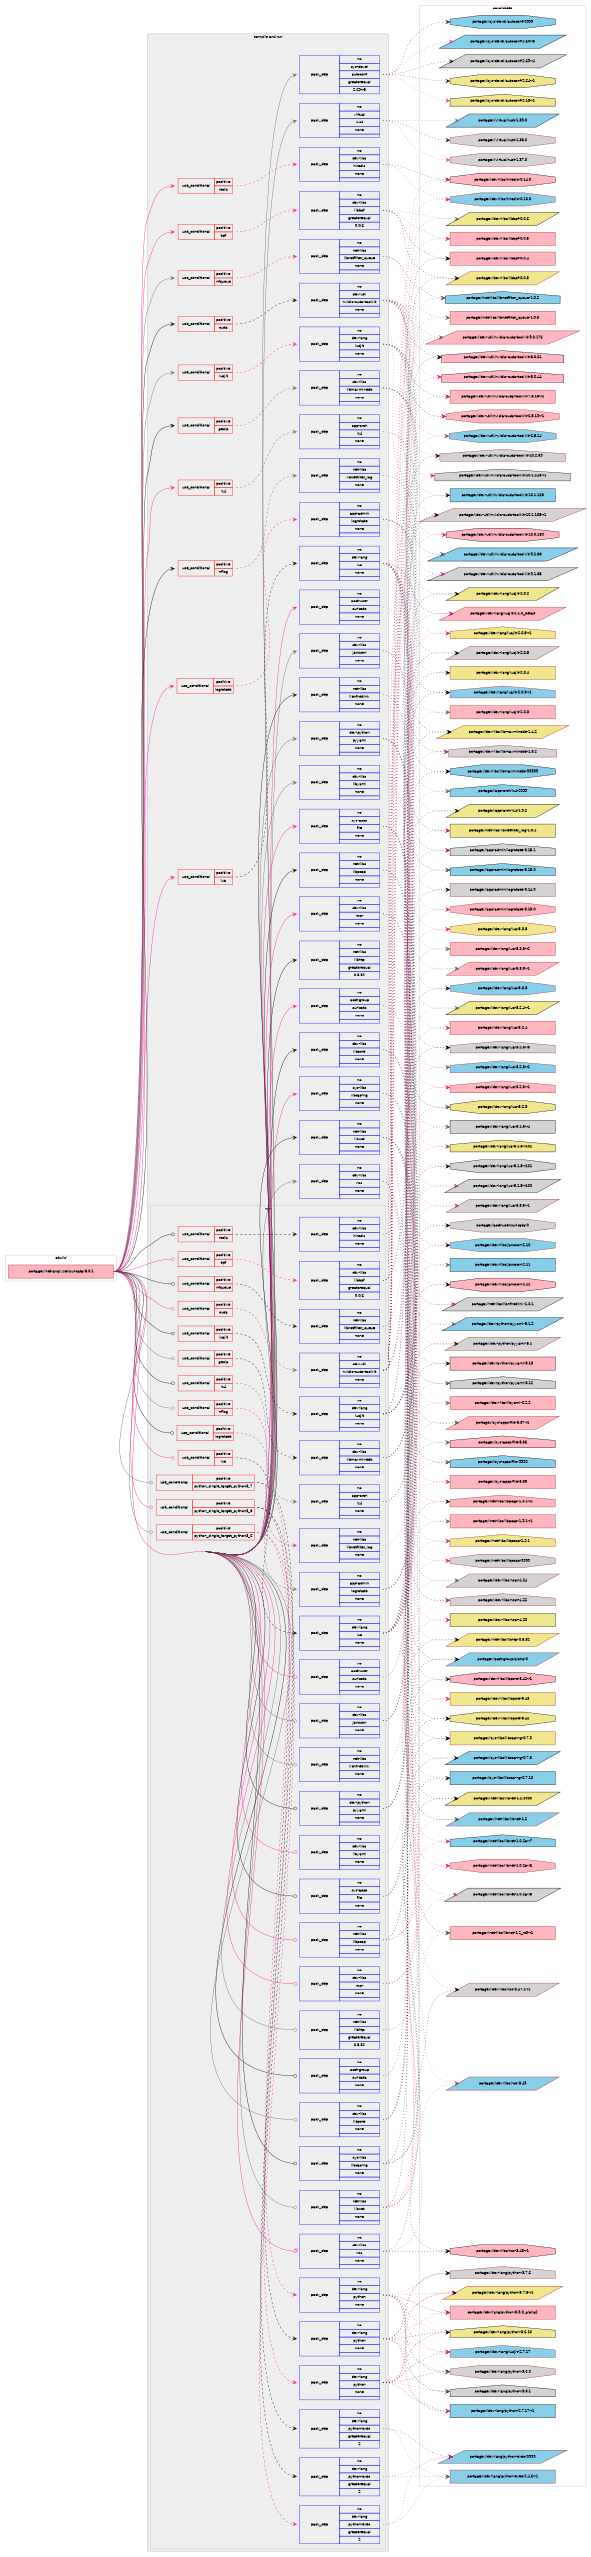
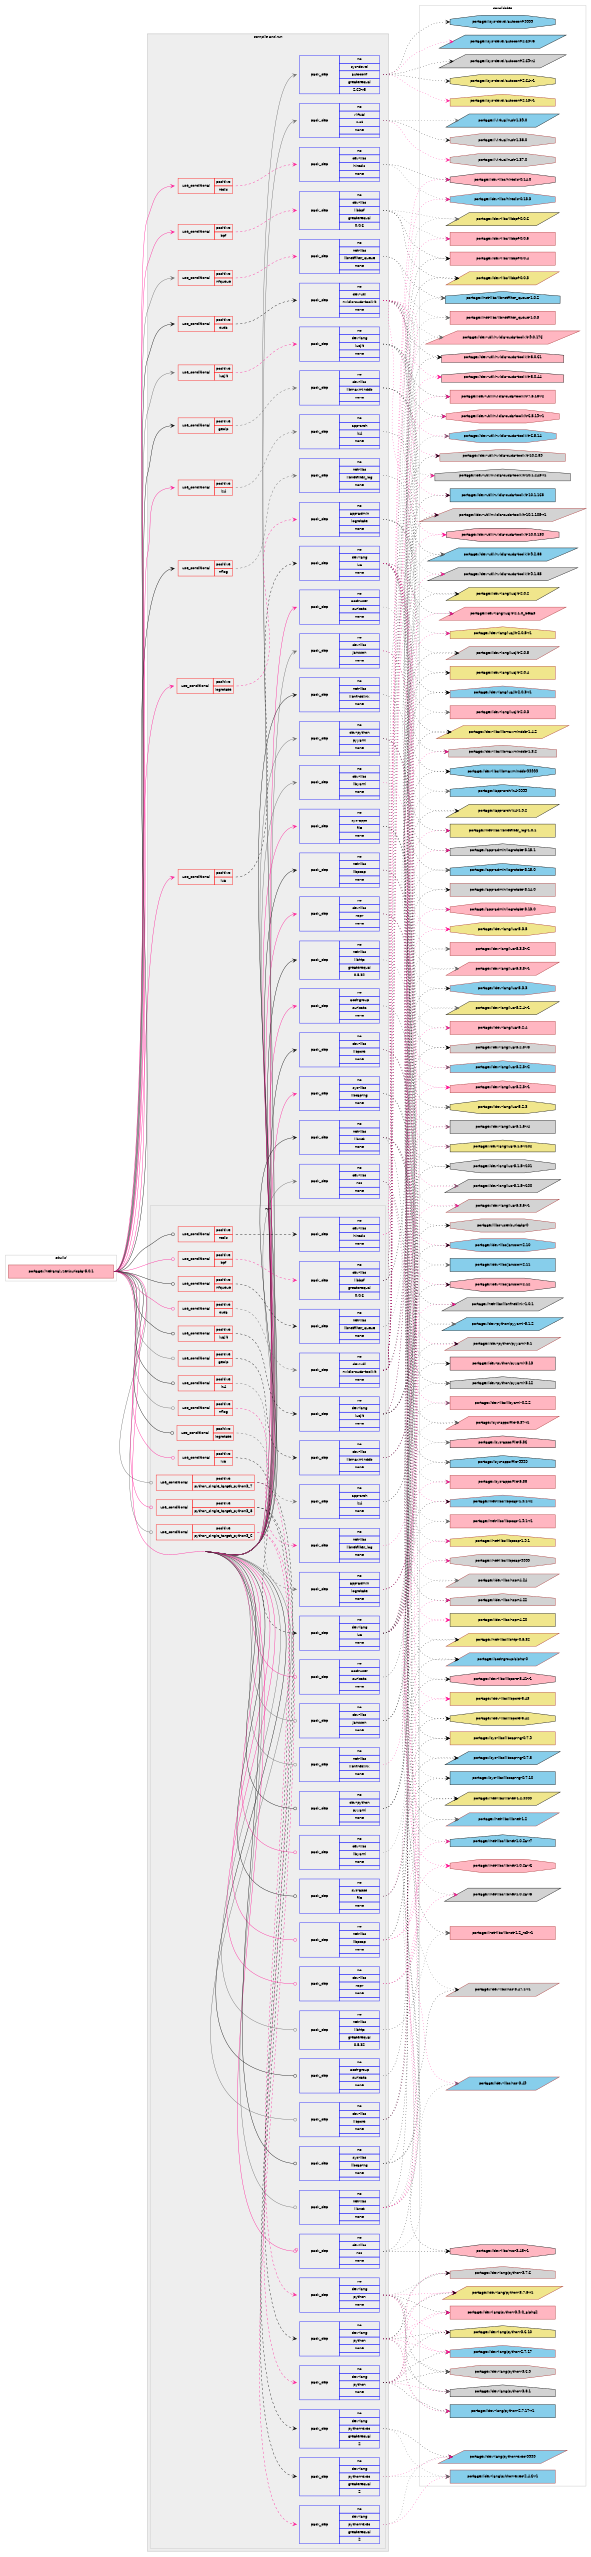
node "portage://sys-devel/autoconf-2.13-r1": color black -> brown
node "portage://acct-user/suricata-0": label "portage://acct-user/suricata-0" -> "portage://libs-user/suricata-0"
node "portage://net-libs/libpcap-1.9.1-r2": fillcolor lightpink -> skyblue
node "portage://dev-lang/luajit-2.7.17": label "portage://dev-lang/luajit-2.7.17" -> "portage://dev-lang/python-2.7.17"
